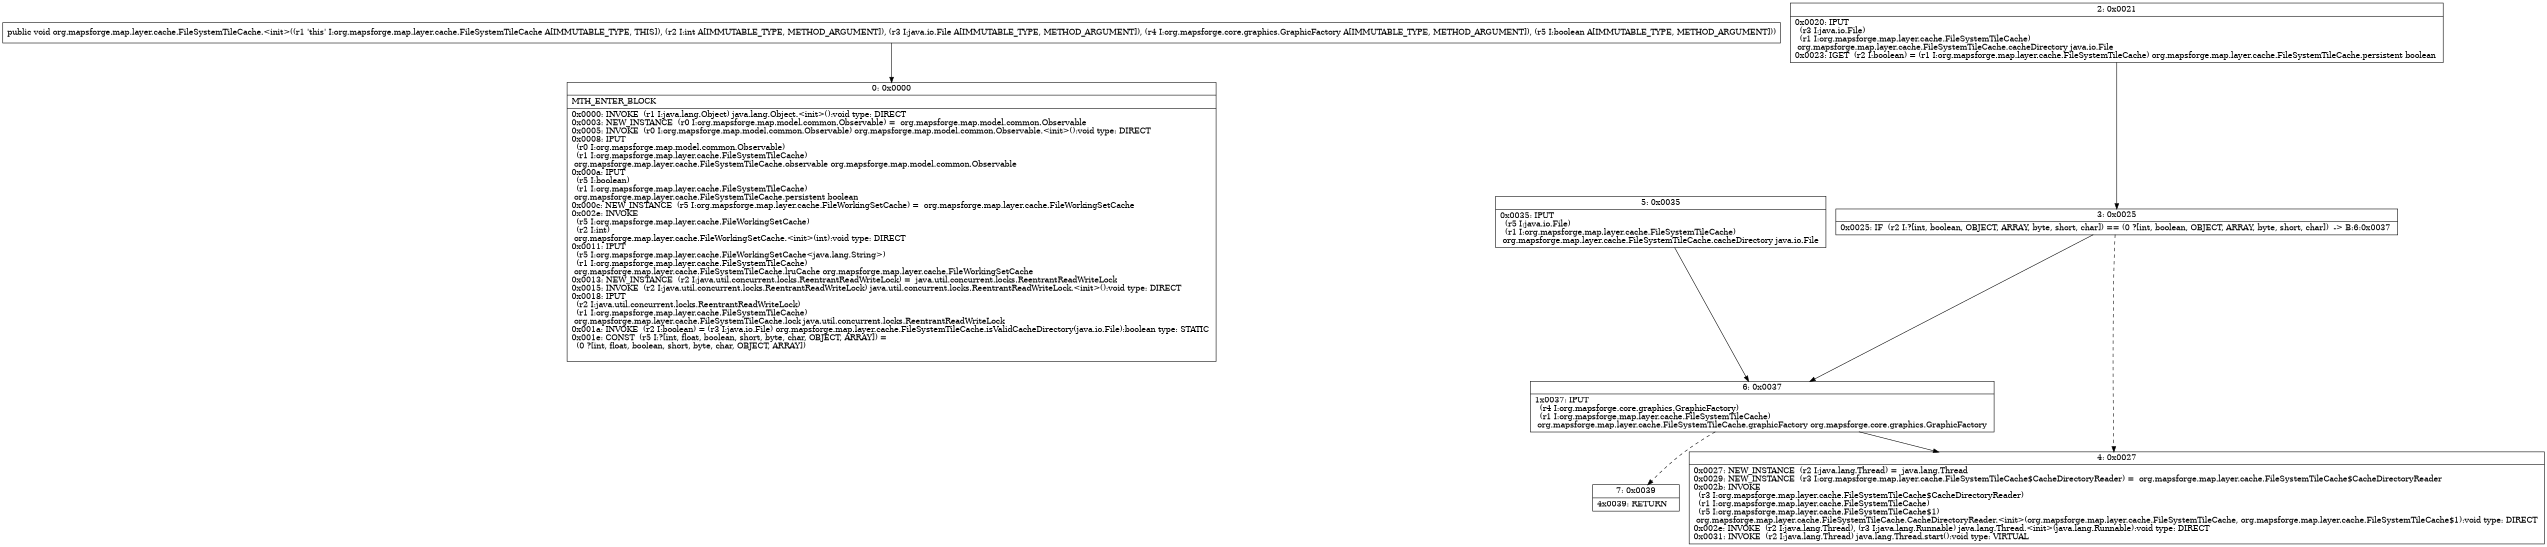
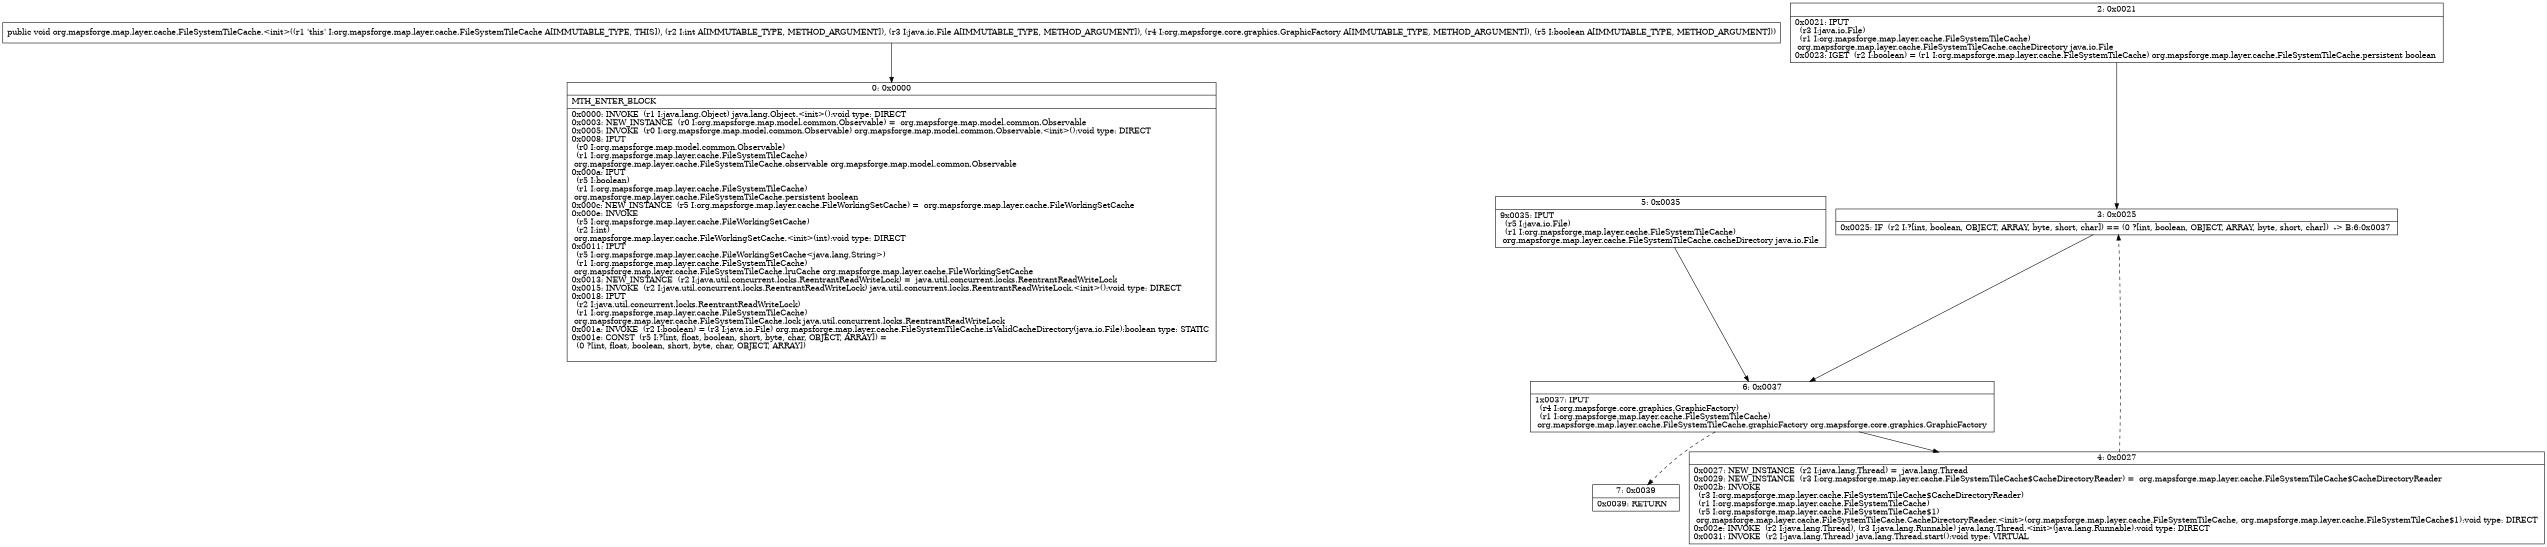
node "2: 0x0021": text "0x0020: IPUT" -> "0x0021: IPUT"
node "0: 0x0000": text "0x002e: INVOKE" -> "0x000e: INVOKE"
node "5: 0x0035": text "0x0035: IPUT" -> "9x0035: IPUT"
edge "3: 0x0025" -> "4: 0x0027": reversed
node "7: 0x0039": text "4x0039: RETURN" -> "0x0039: RETURN"
